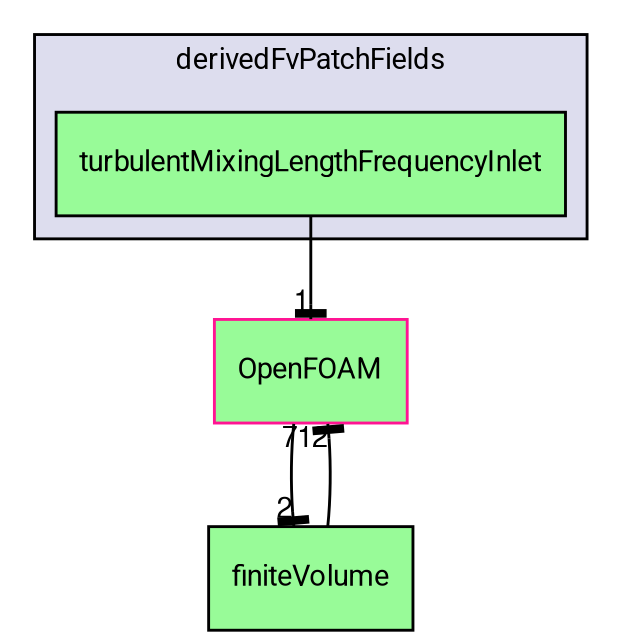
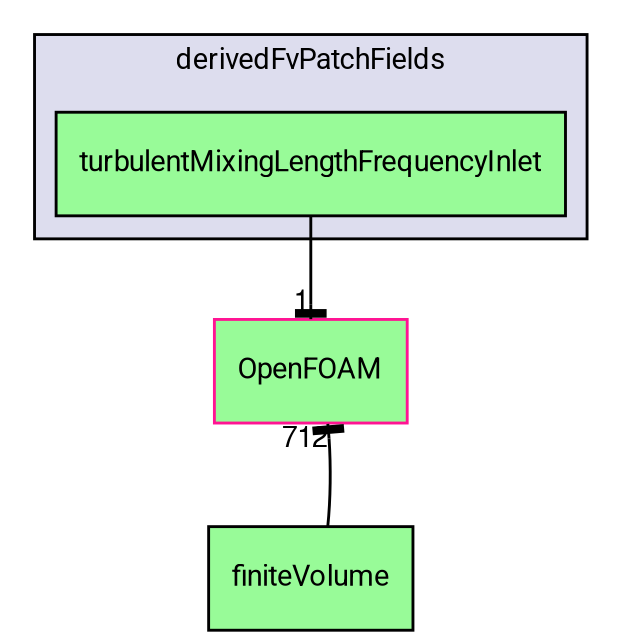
edge "OpenFOAM" -> "finiteVolume": removed
